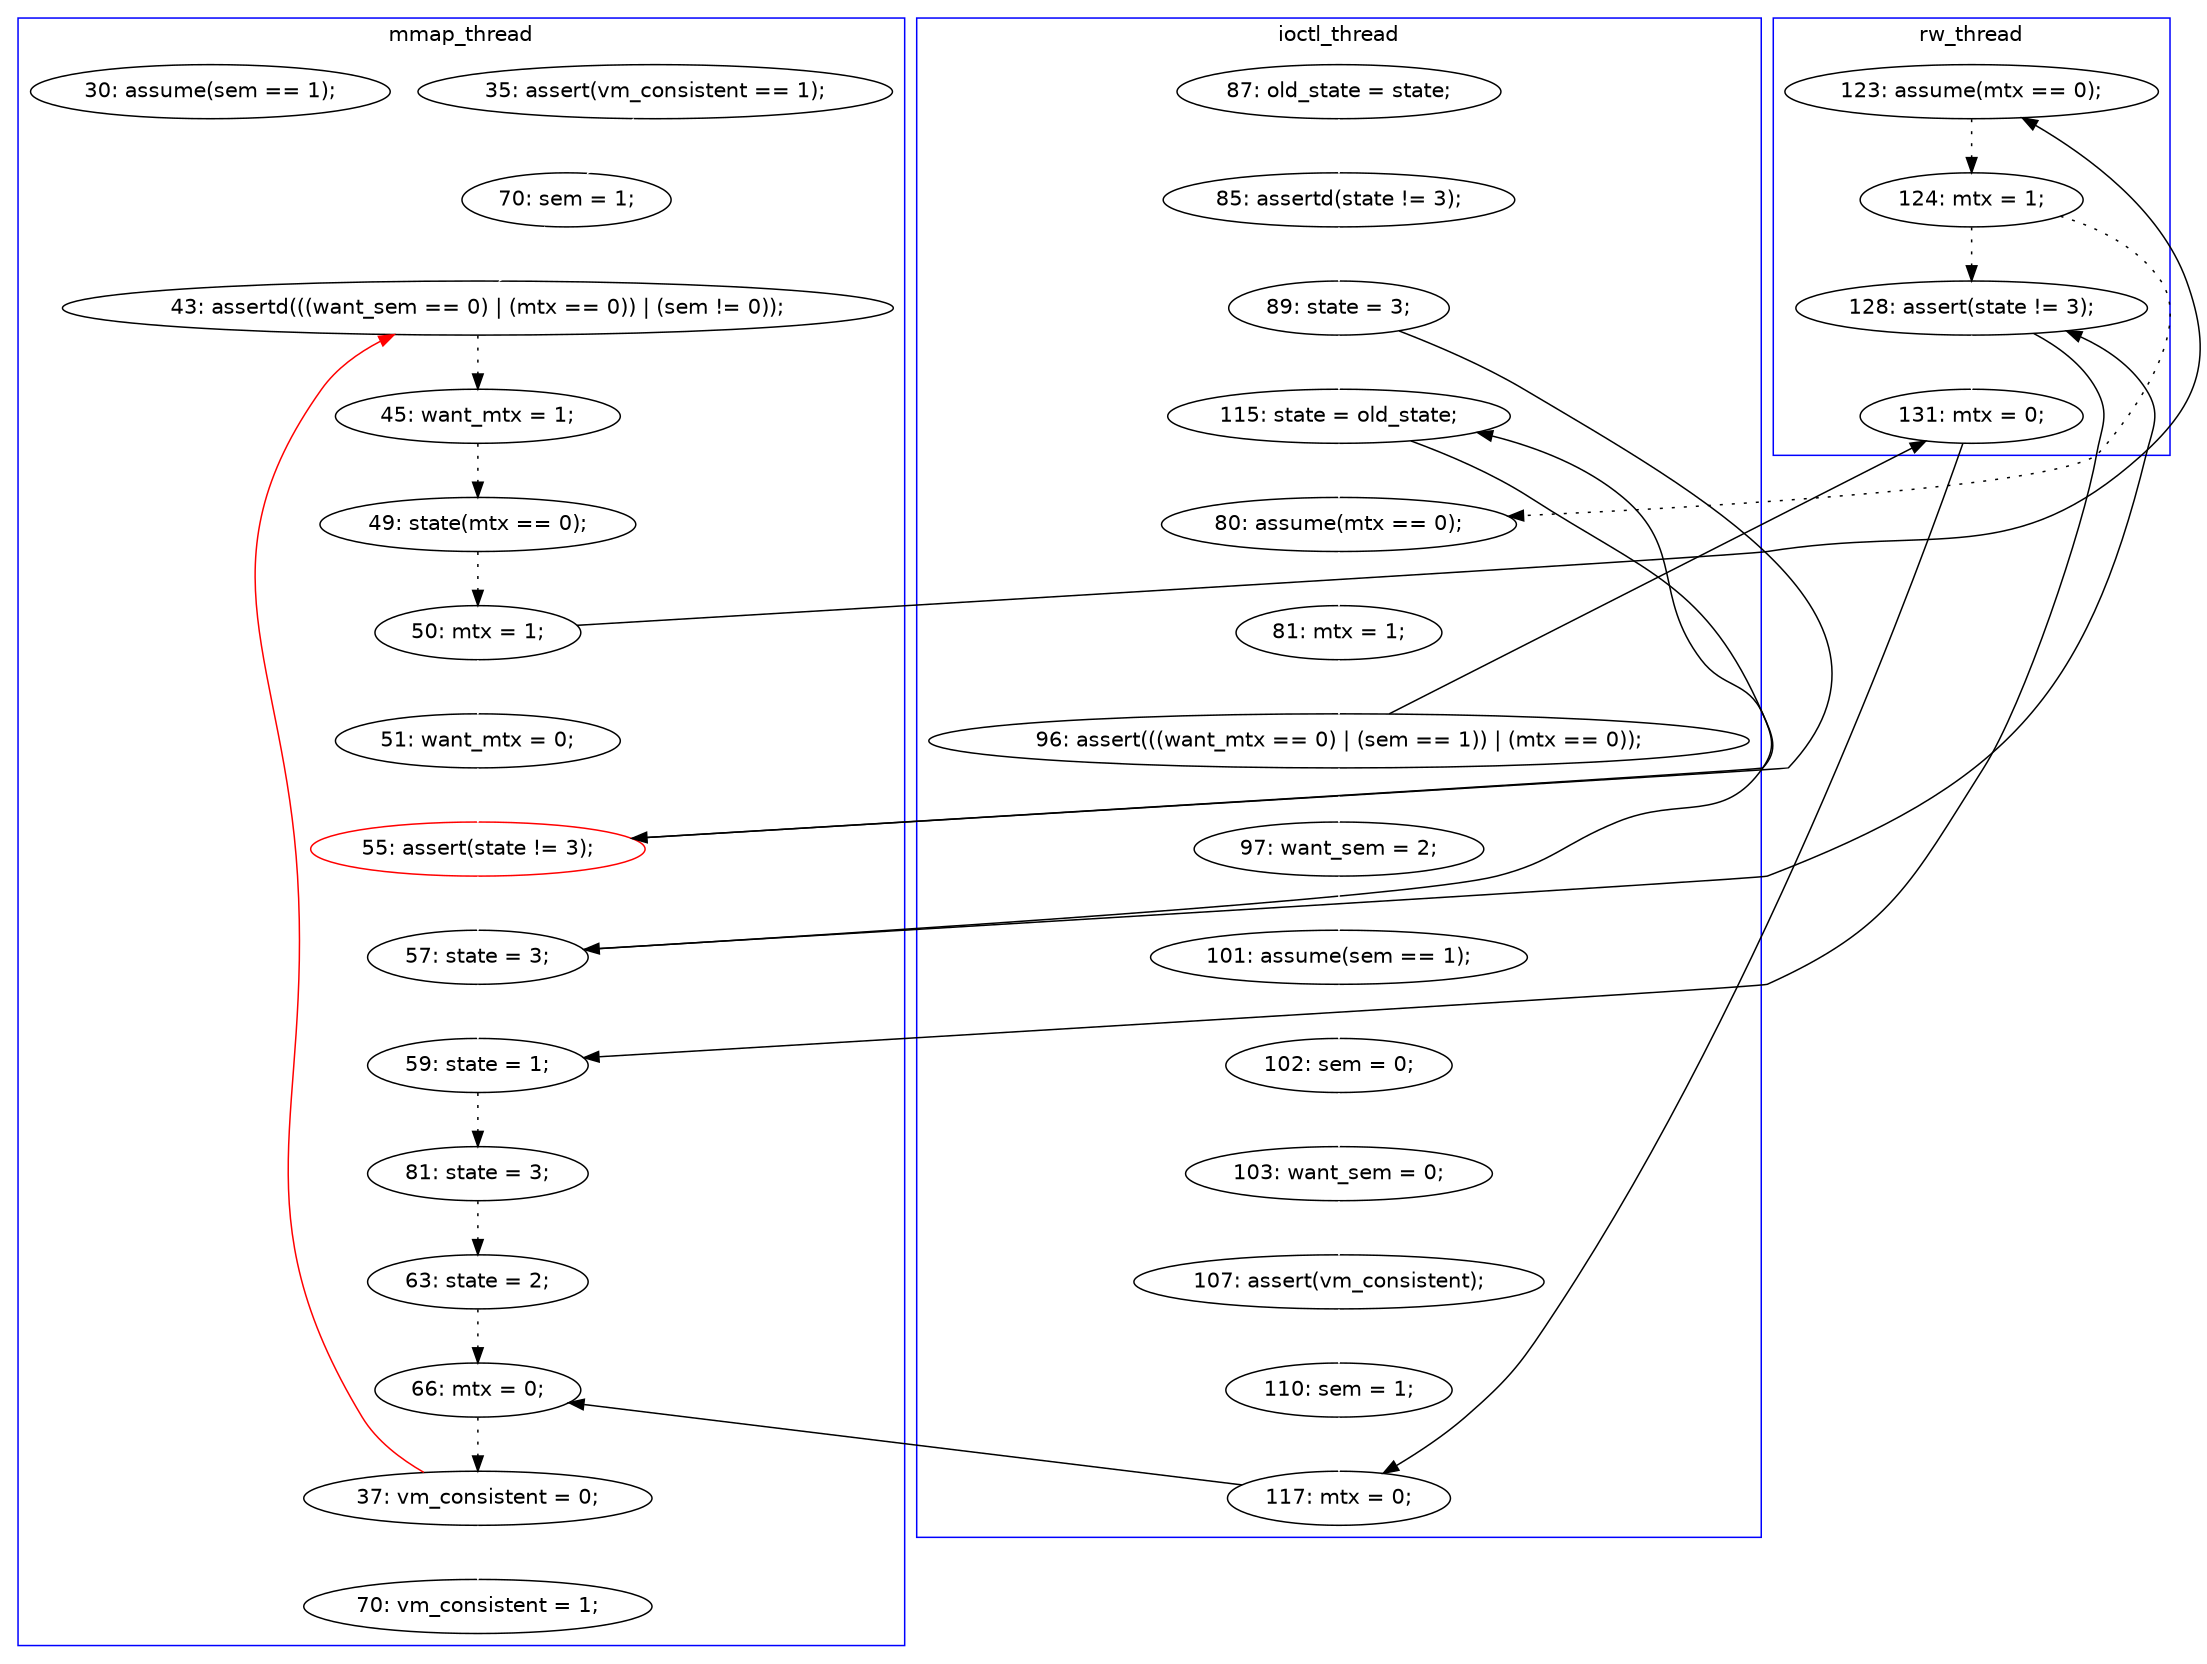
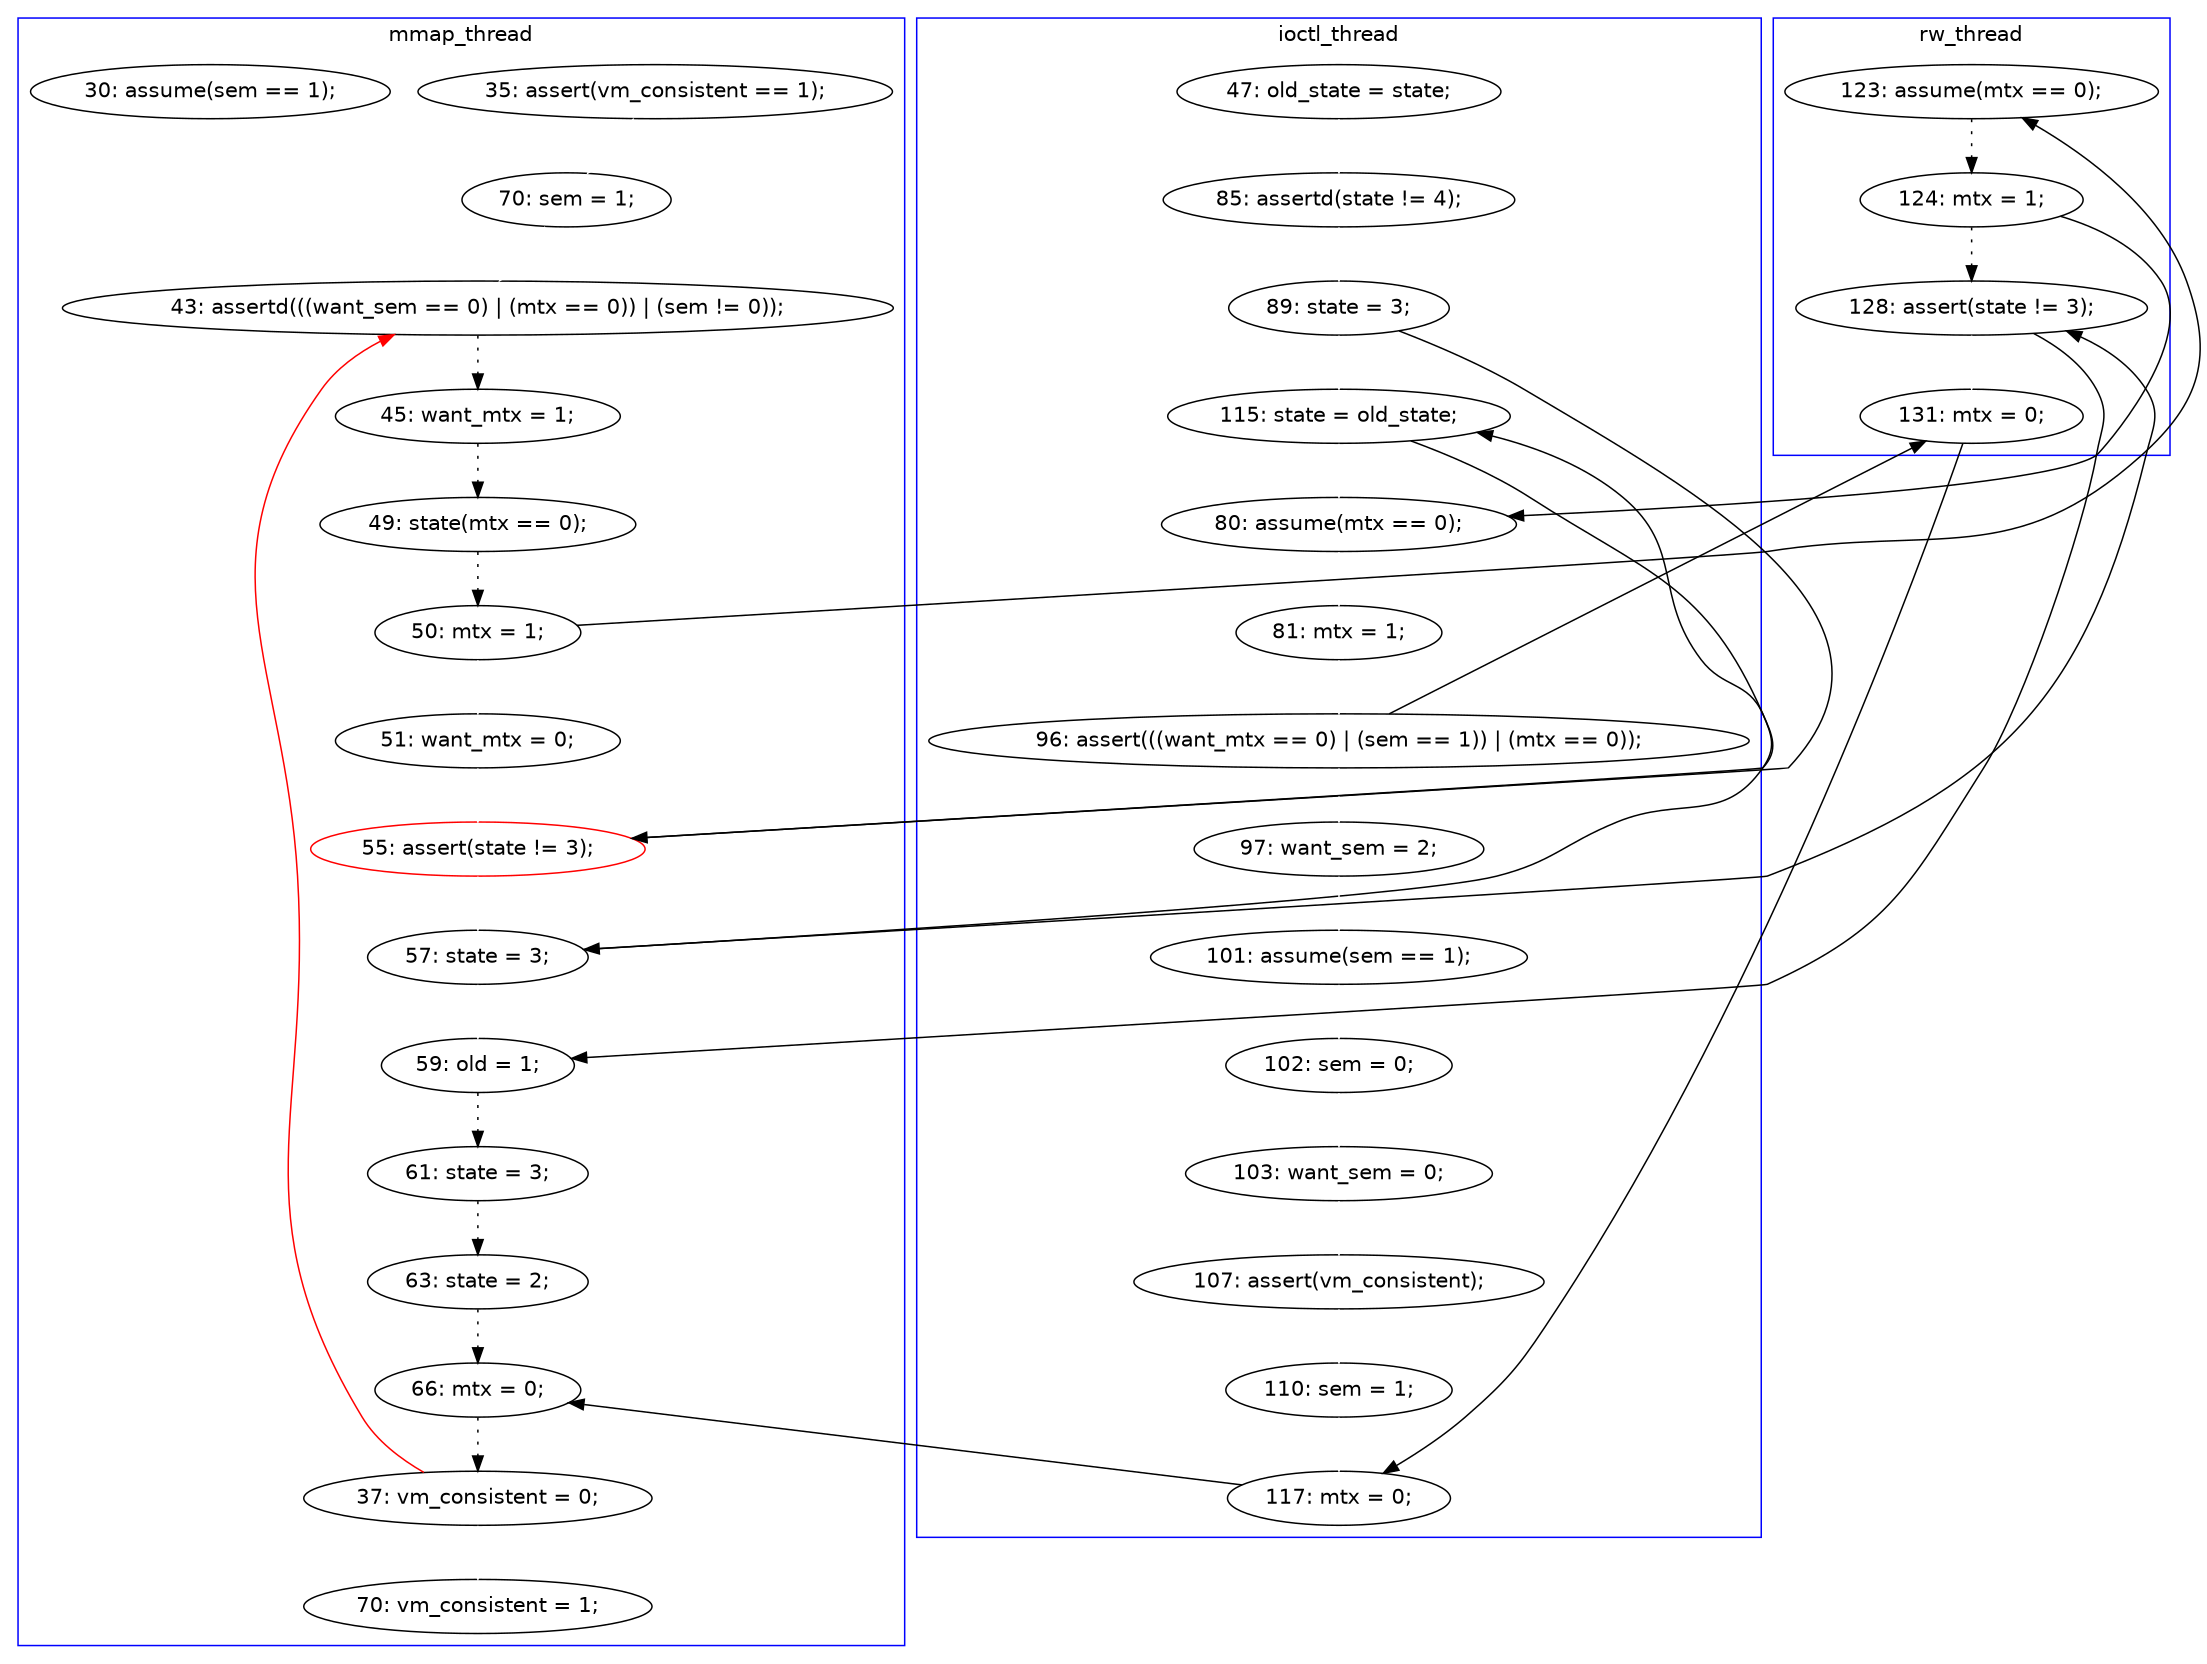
node "87: old_state = state;": label "87: old_state = state;" -> "47: old_state = state;"
node "85: assertd(state != 3);": label "85: assertd(state != 3);" -> "85: assertd(state != 4);"
edge "124: mtx = 1;" -> "80: assume(mtx == 0);": style dotted -> solid
node "59: state = 1;": label "59: state = 1;" -> "59: old = 1;"
node "81: state = 3;": label "81: state = 3;" -> "61: state = 3;"
